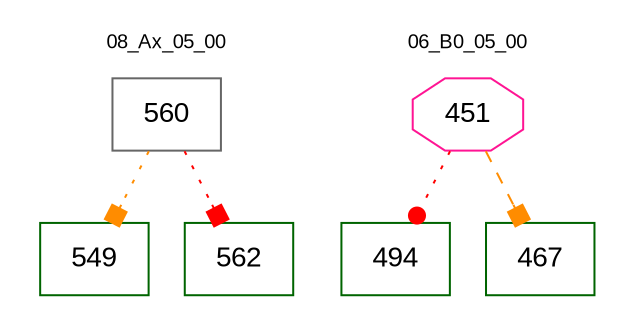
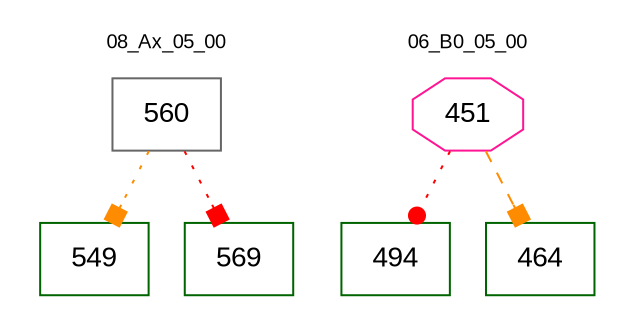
node "562": label "562" -> "569"
node "467": label "467" -> "464"
